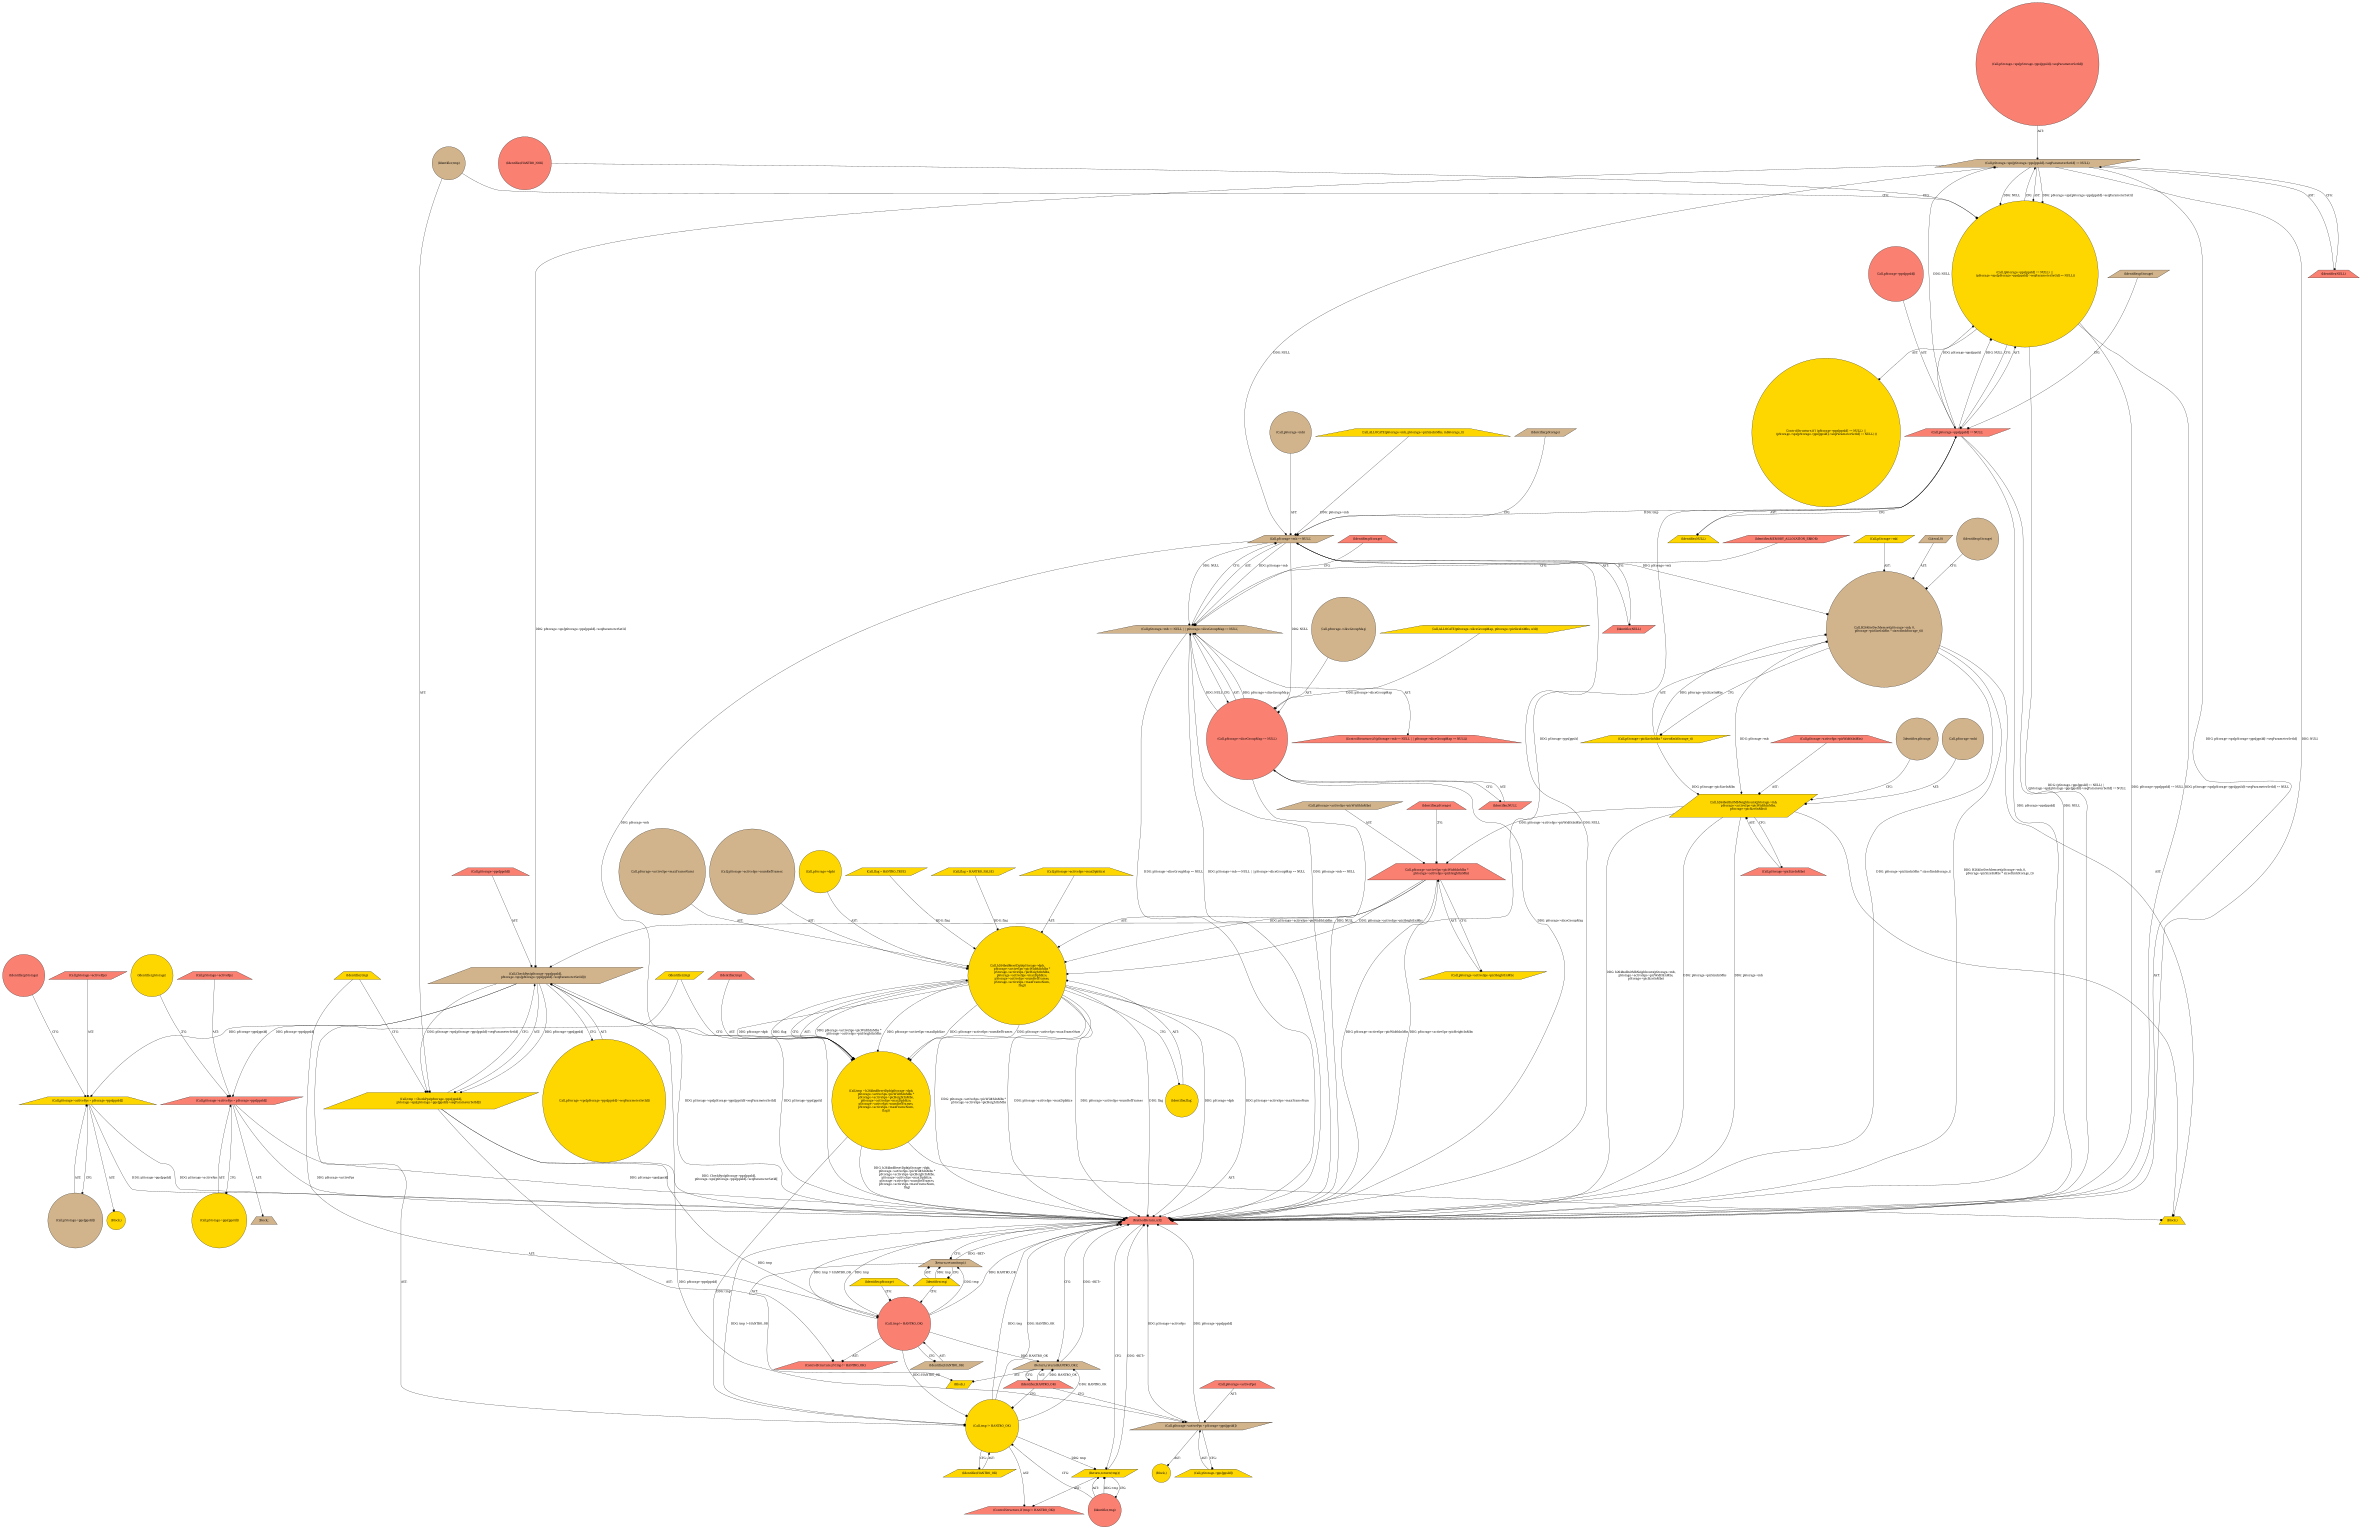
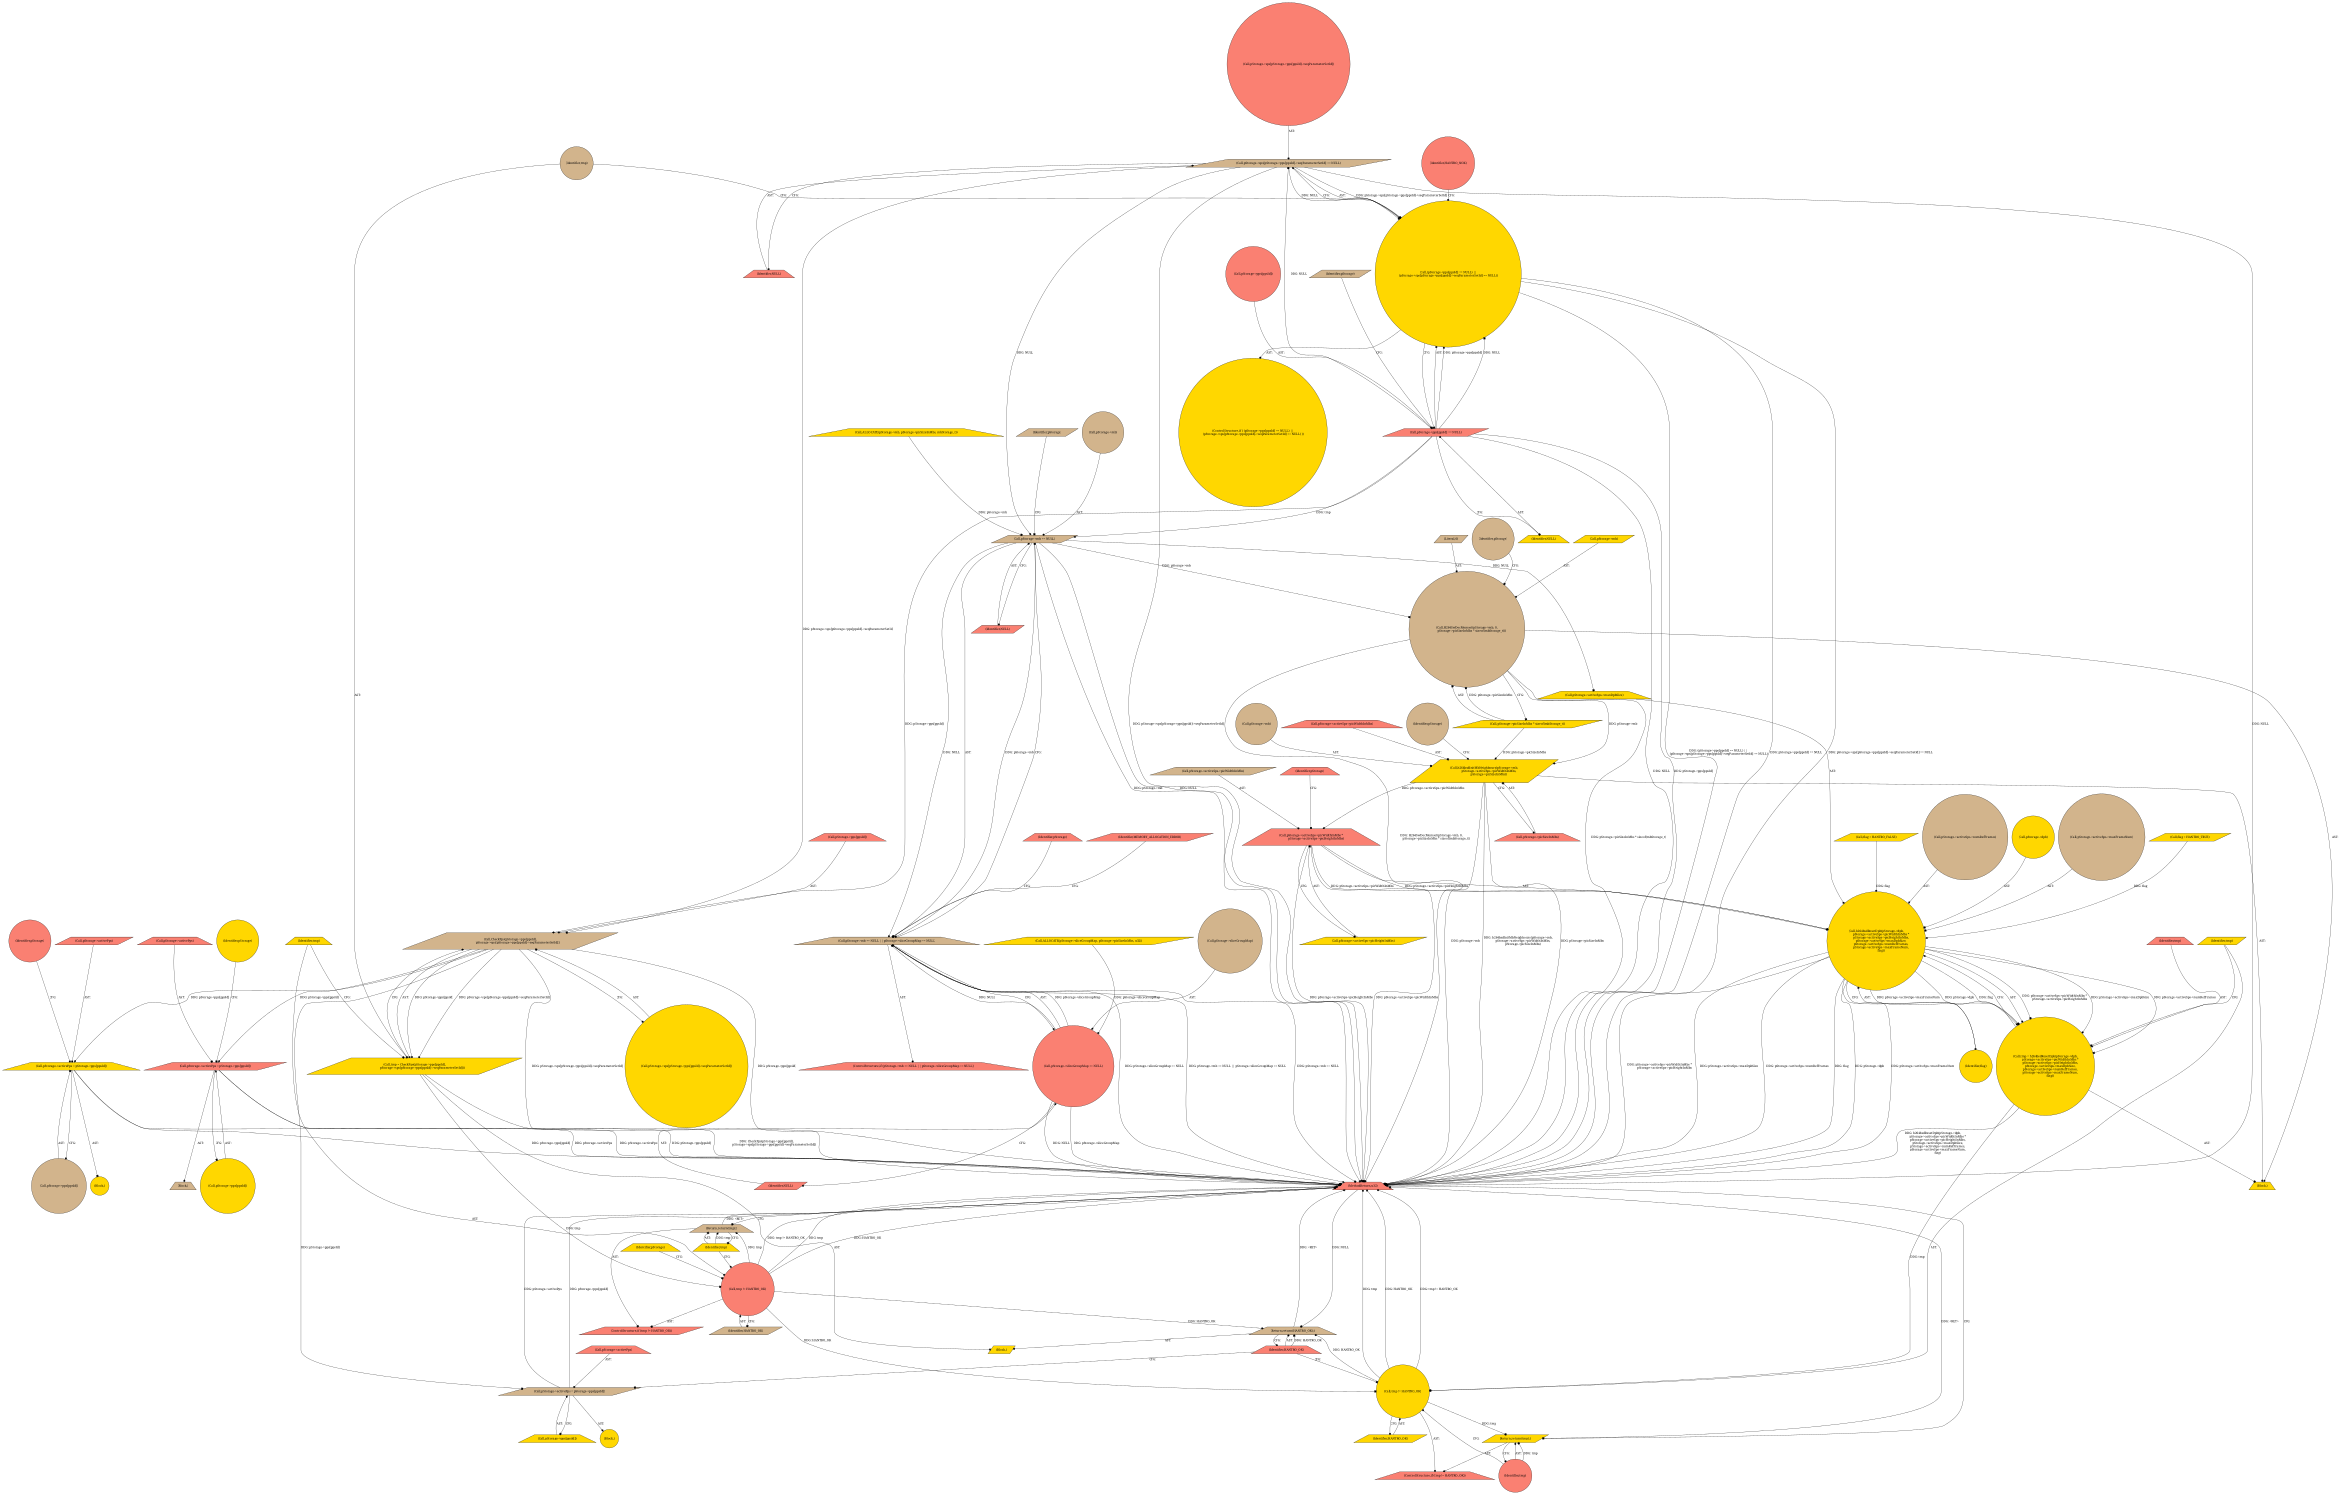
edge "(Call,pStorage->mb == NULL)" -> "(Call,pStorage->sliceGroupMap == NULL)": now "(Call,pStorage->mb == NULL)" -> "(Call,pStorage->activeSps->maxDpbSize)"
edge "(MethodReturn,u32)" -> "(Return,return(HANTRO_OK);)": label "CFG: " -> "DDG: NULL"
